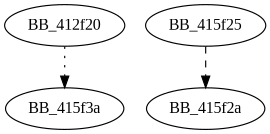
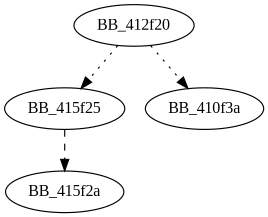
edge "BB_412f20" -> "BB_415f25": added
node "BB_415f3a": label "BB_415f3a" -> "BB_410f3a"
